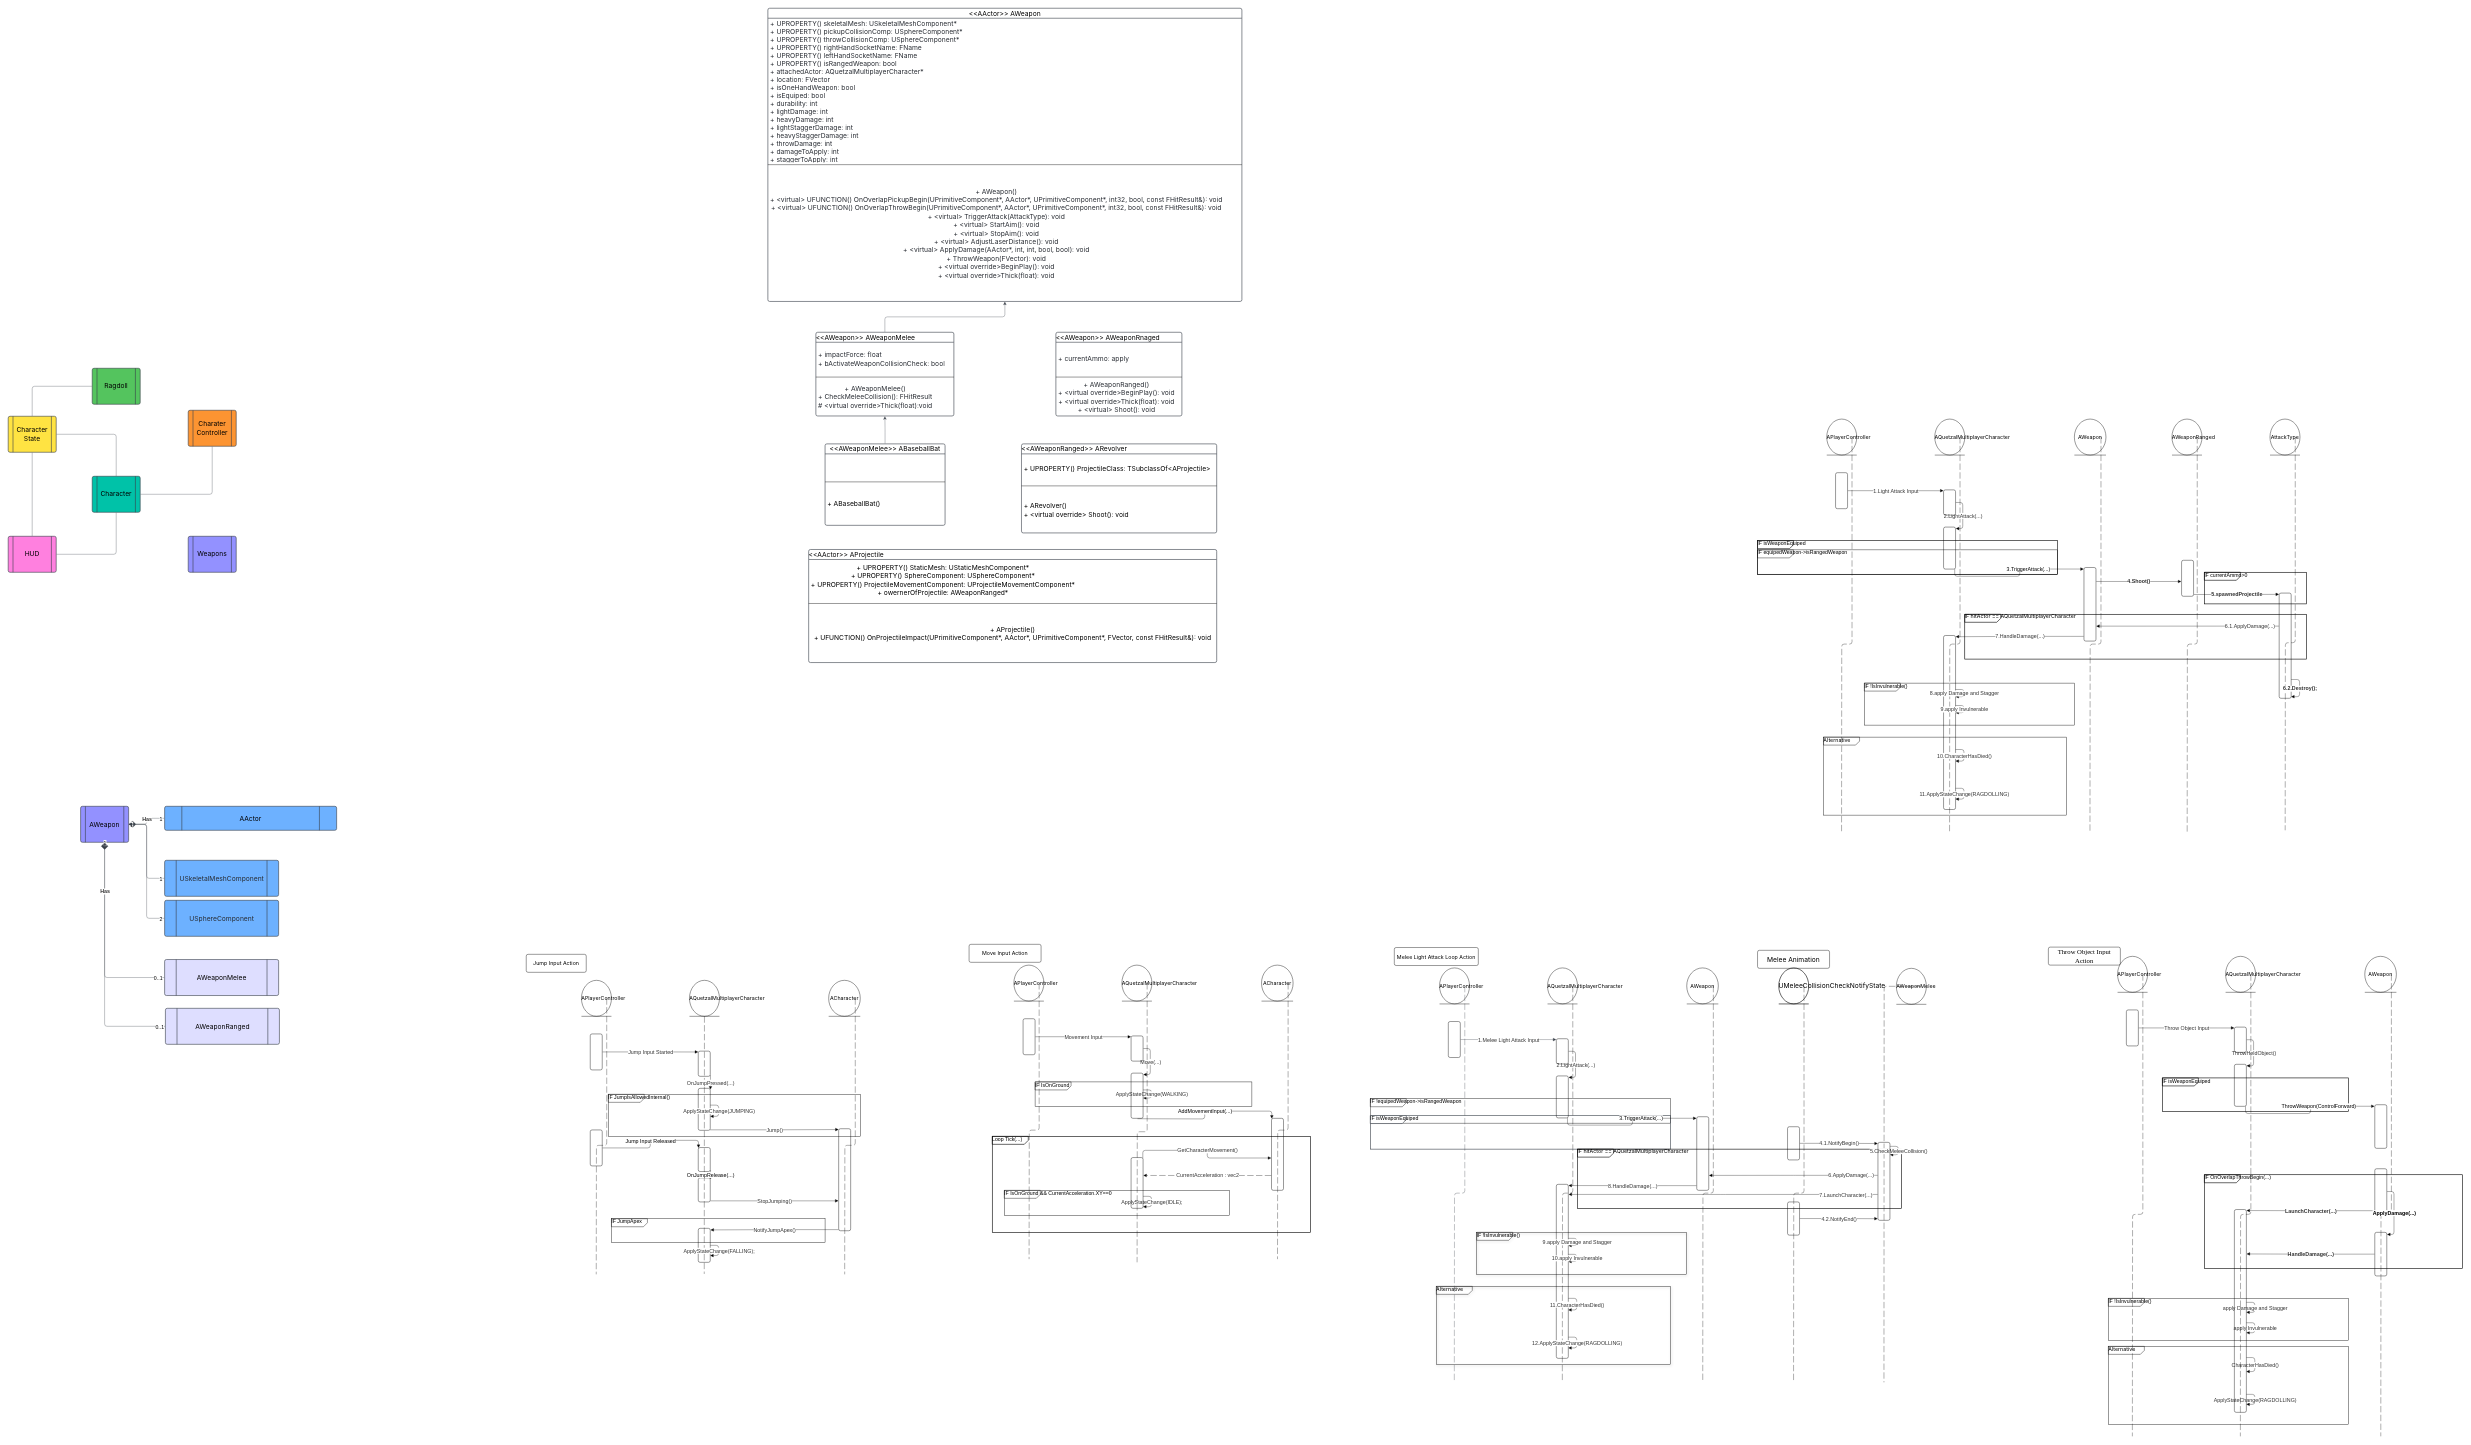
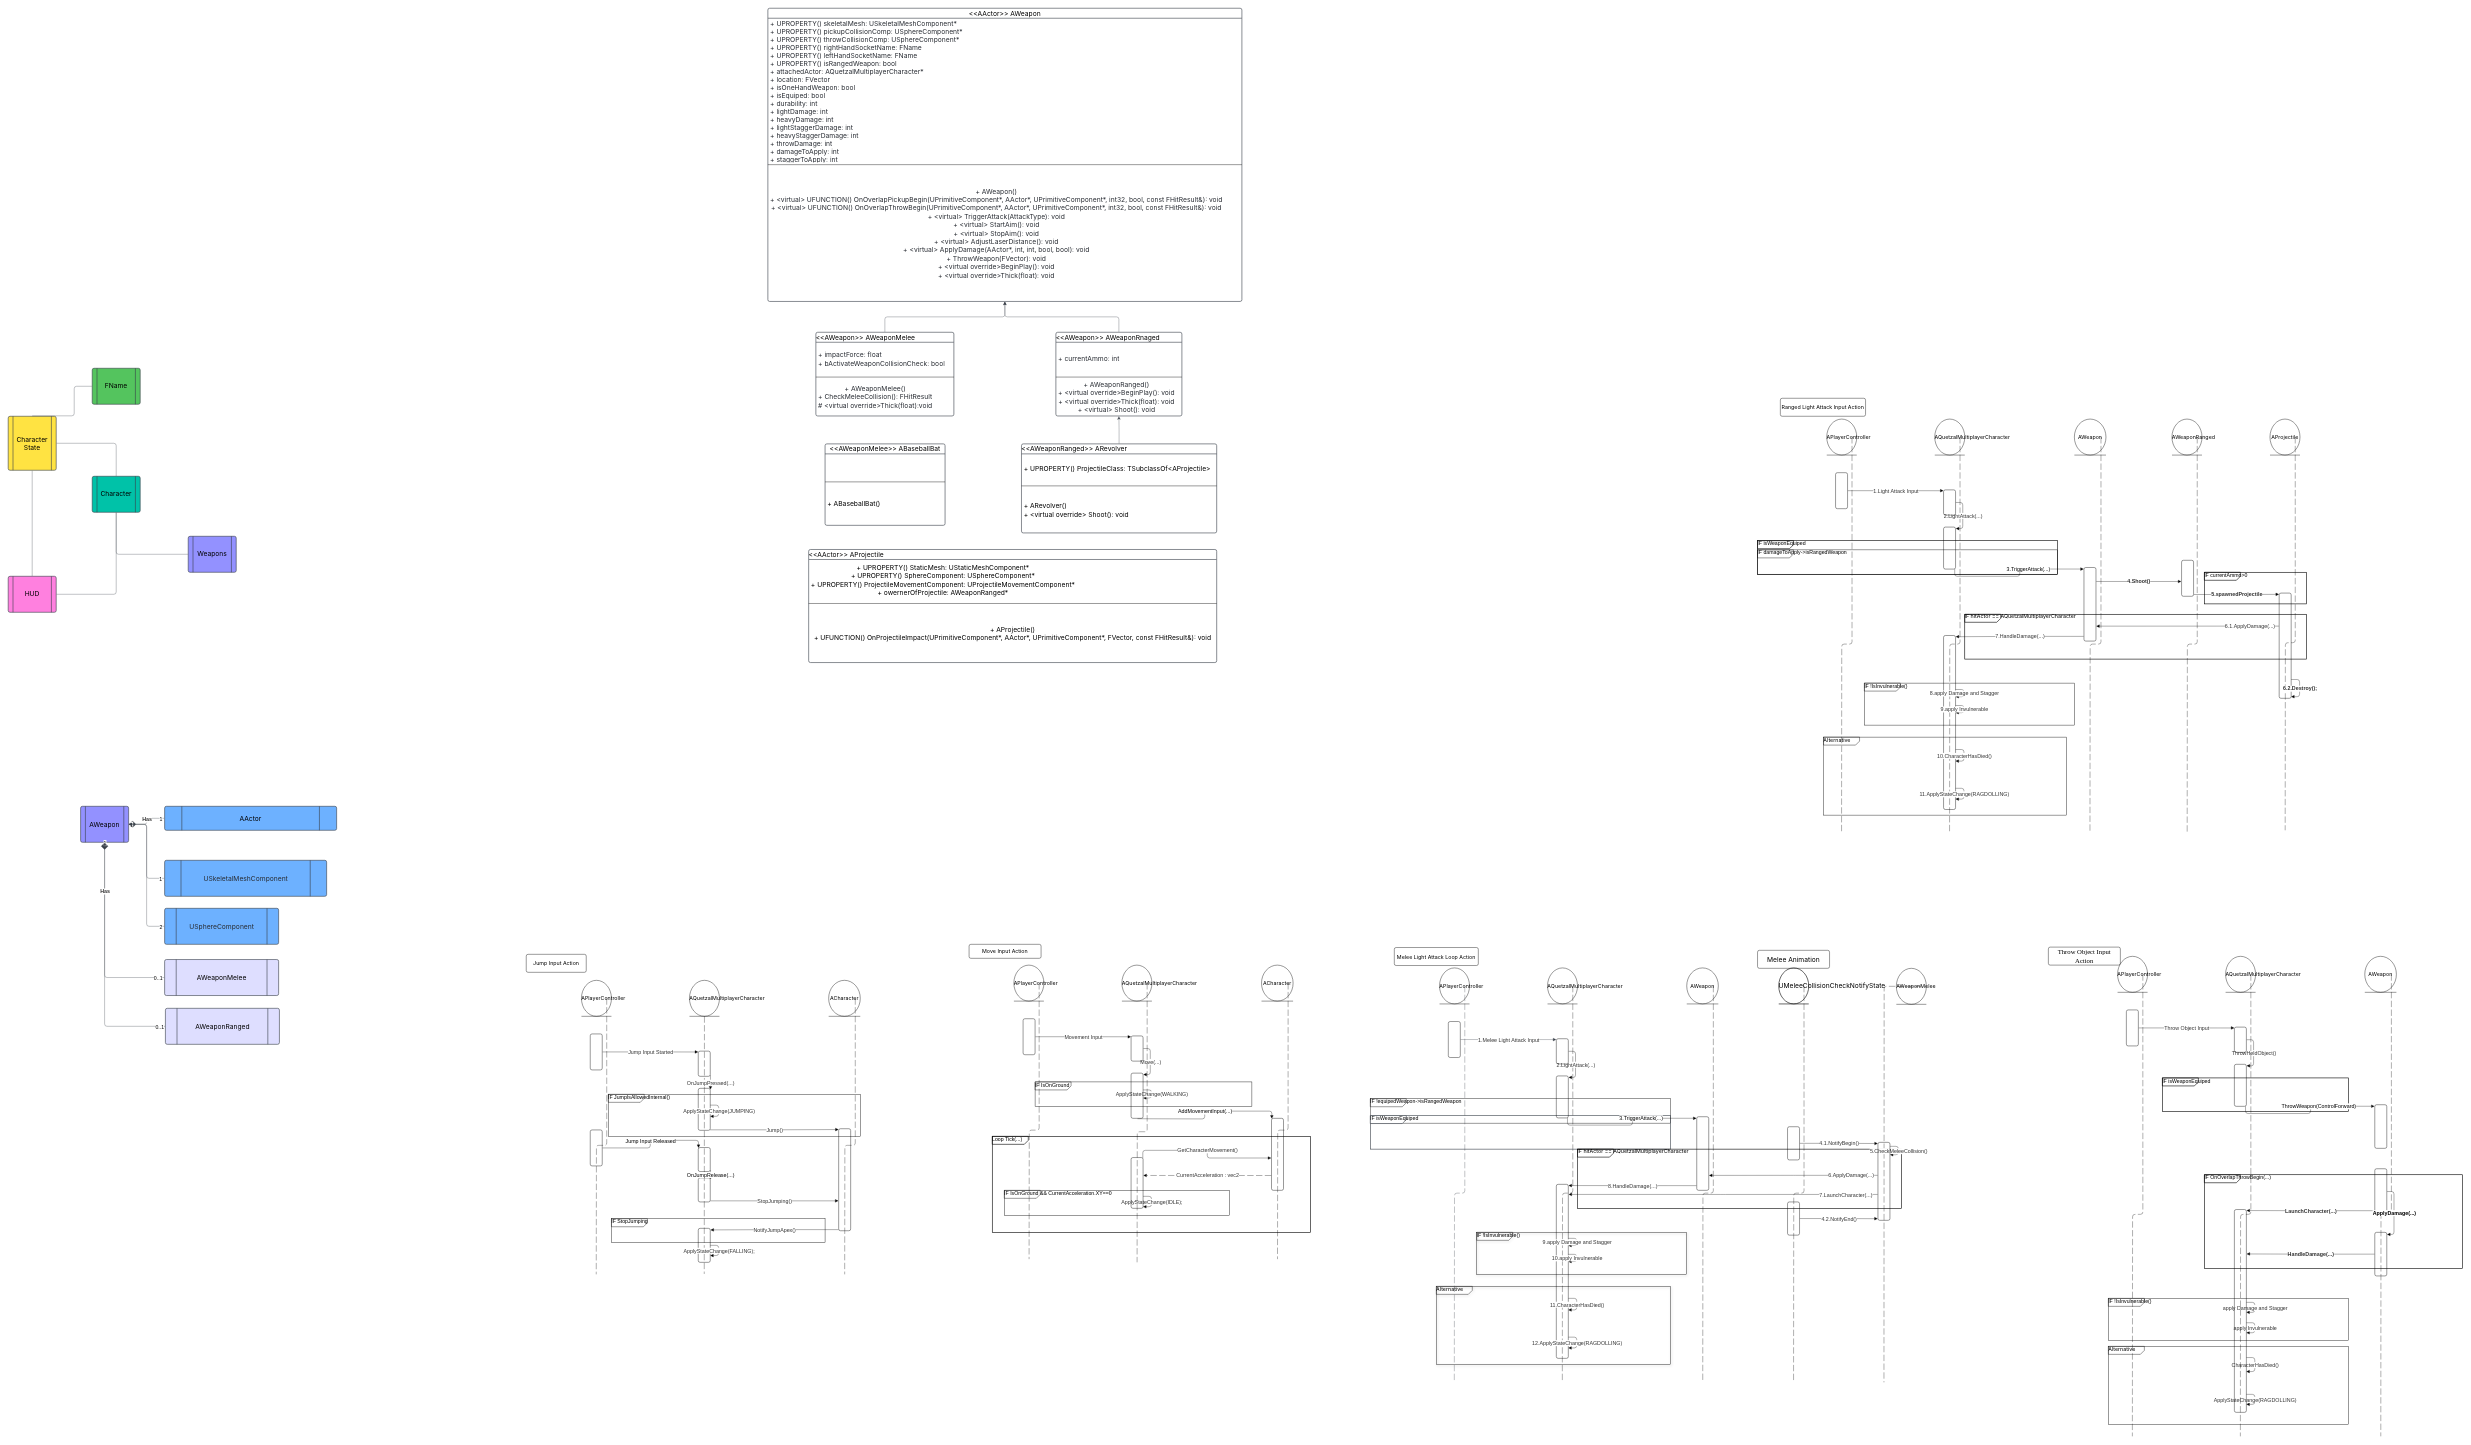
edge "<<AWeapon>> AWeaponRnaged" -> "<<AActor>> AWeapon": added
node "+ currentAmmo: apply": label "+ currentAmmo: apply" -> "+ currentAmmo: int"
node "Ragdoll": label "Ragdoll" -> "FName"
node "Ranged Light Attack Input Action": added
edge "<<AWeaponMelee>> ABaseballBat" -> "<<AWeapon>> AWeaponMelee": removed
edge "<<AWeaponRanged>> ARevolver" -> "<<AWeapon>> AWeaponRnaged": added
node "Charater Controller": removed
node "Character State": size 48x36 -> 48x54
node "AttackType": label "AttackType" -> "AProjectile"
edge "Charater Controller" -- "Character": removed
node "IF equipedWeapon->isRangedWeapon": label "IF equipedWeapon->isRangedWeapon" -> "IF damageToApply->isRangedWeapon"
node "HUD": moved (32, 554) -> (32, 594)
edge "Character" -- "Weapons": added
node "USkeletalMeshComponent": size 114x36 -> 162x36
node "USphereComponent": moved (222, 918) -> (222, 926)
node "Move Input Action": size 72x18 -> 72x14
node "IF JumpApex": label "IF JumpApex" -> "IF StopJumping"
